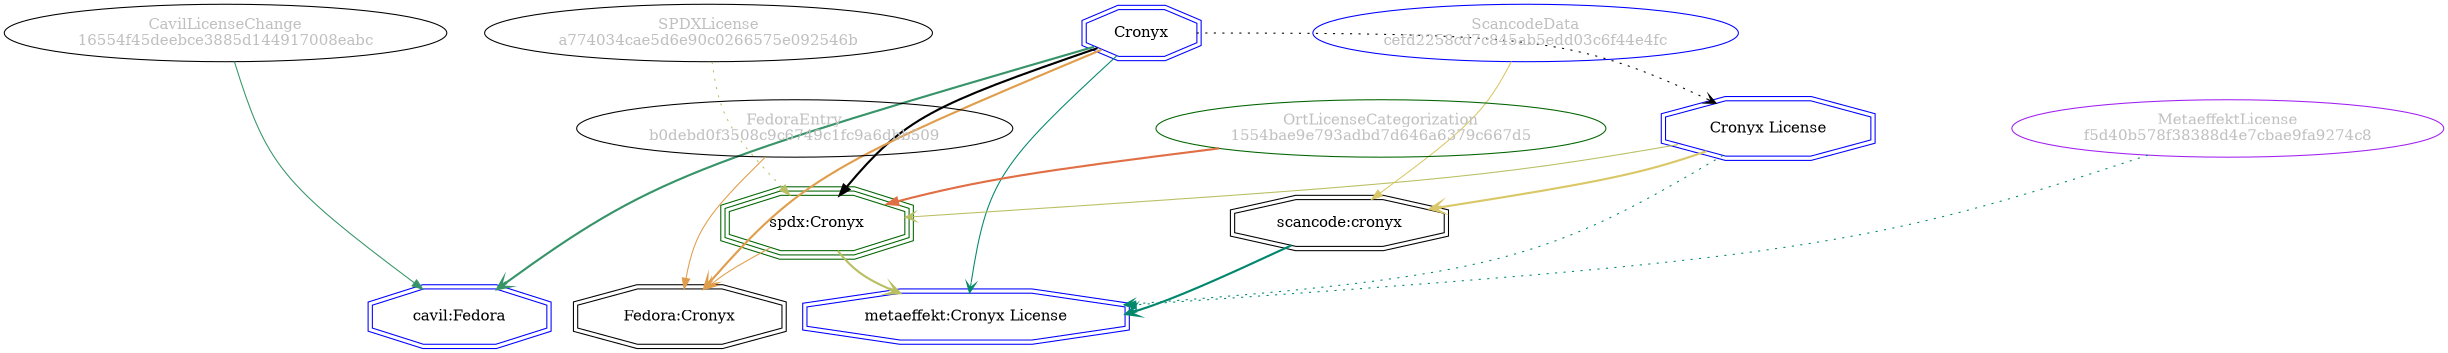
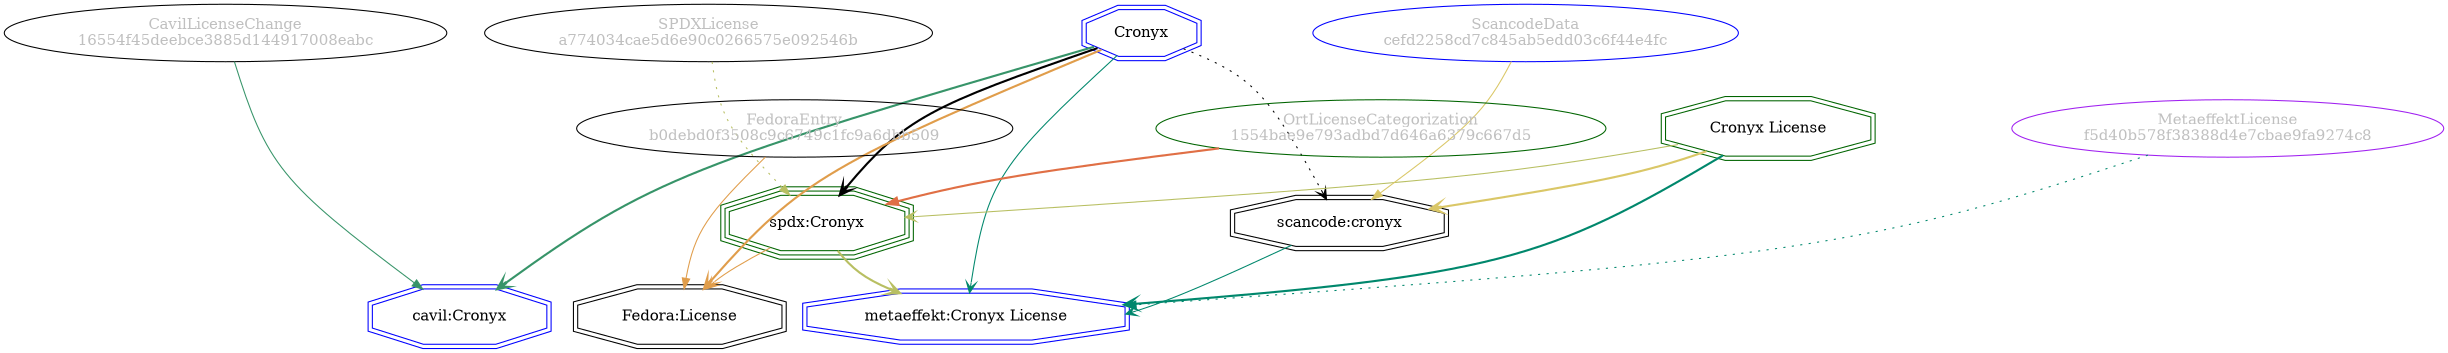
edge "Cronyx" -> "Cronyx License": now "Cronyx" -> "scancode:cronyx"
edge "Cronyx" -> "spdx:Cronyx": arrowhead normal -> vee
node "Cronyx License": color blue -> darkgreen
edge "Cronyx License" -> "metaeffekt:Cronyx License": style dotted -> bold
edge "scancode:cronyx" -> "metaeffekt:Cronyx License": style bold -> solid
node "cavil:Fedora": label "cavil:Fedora" -> "cavil:Cronyx"
node "Fedora:Cronyx": label "Fedora:Cronyx" -> "Fedora:License"
